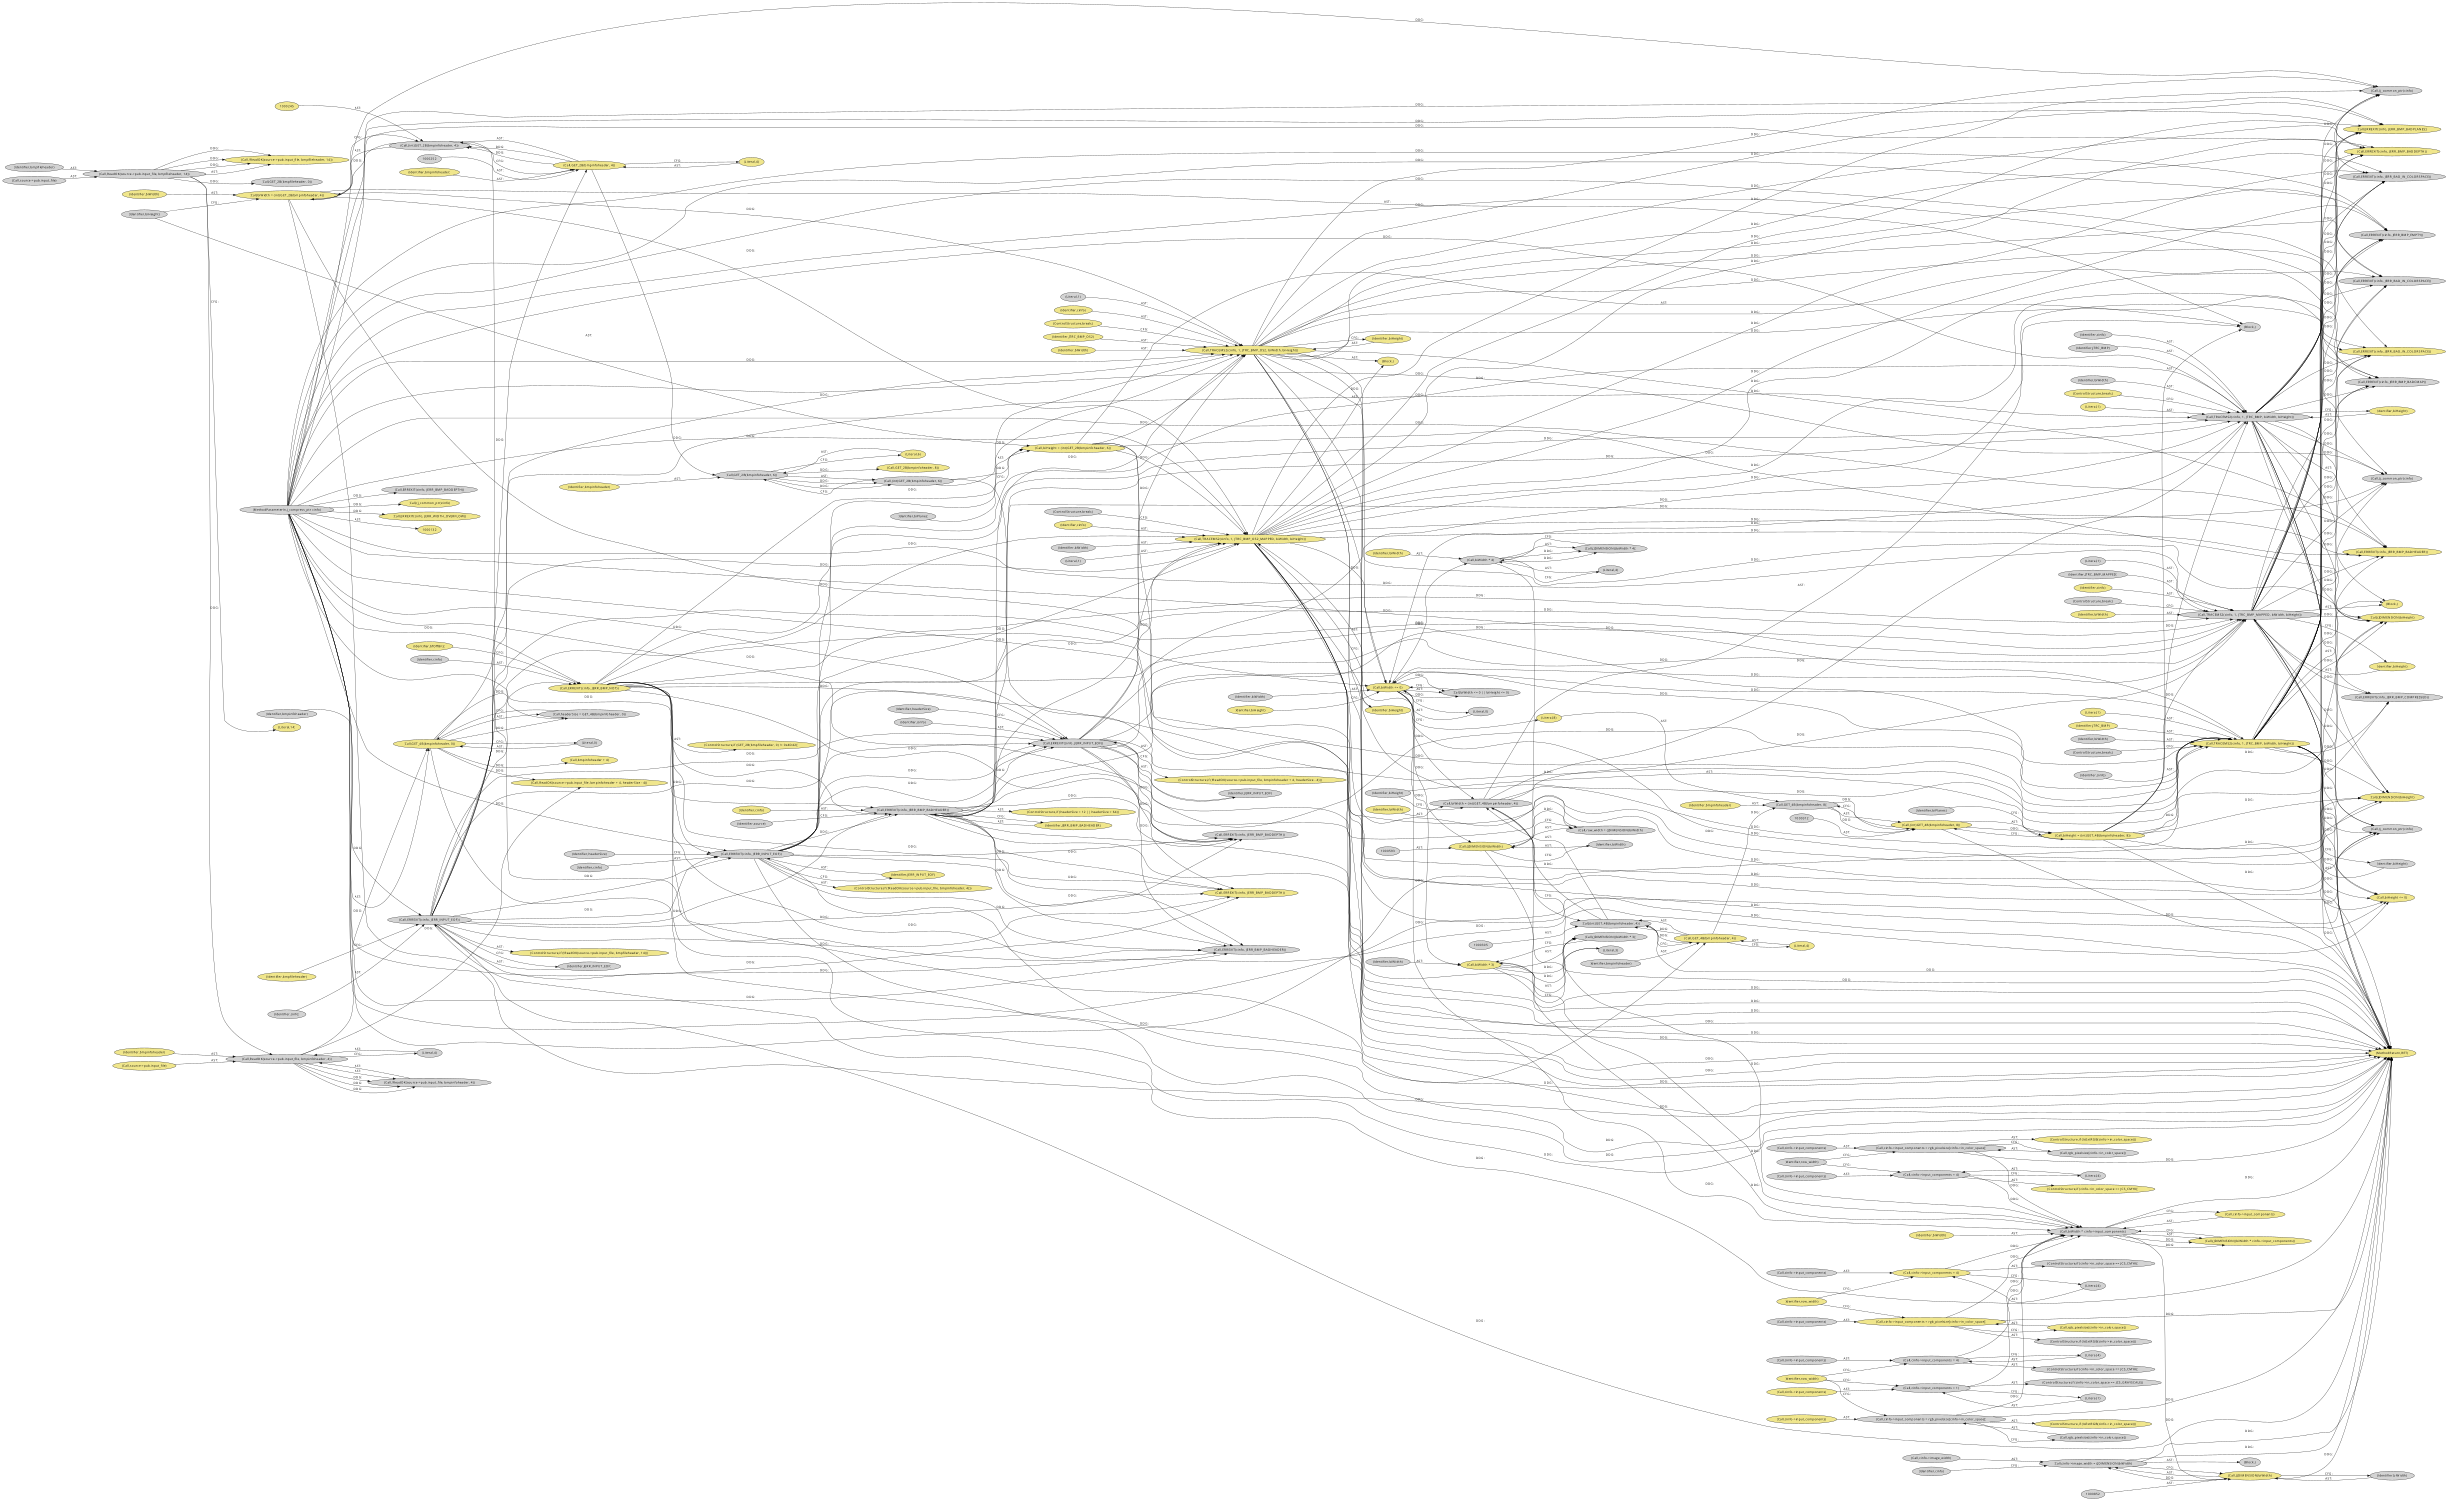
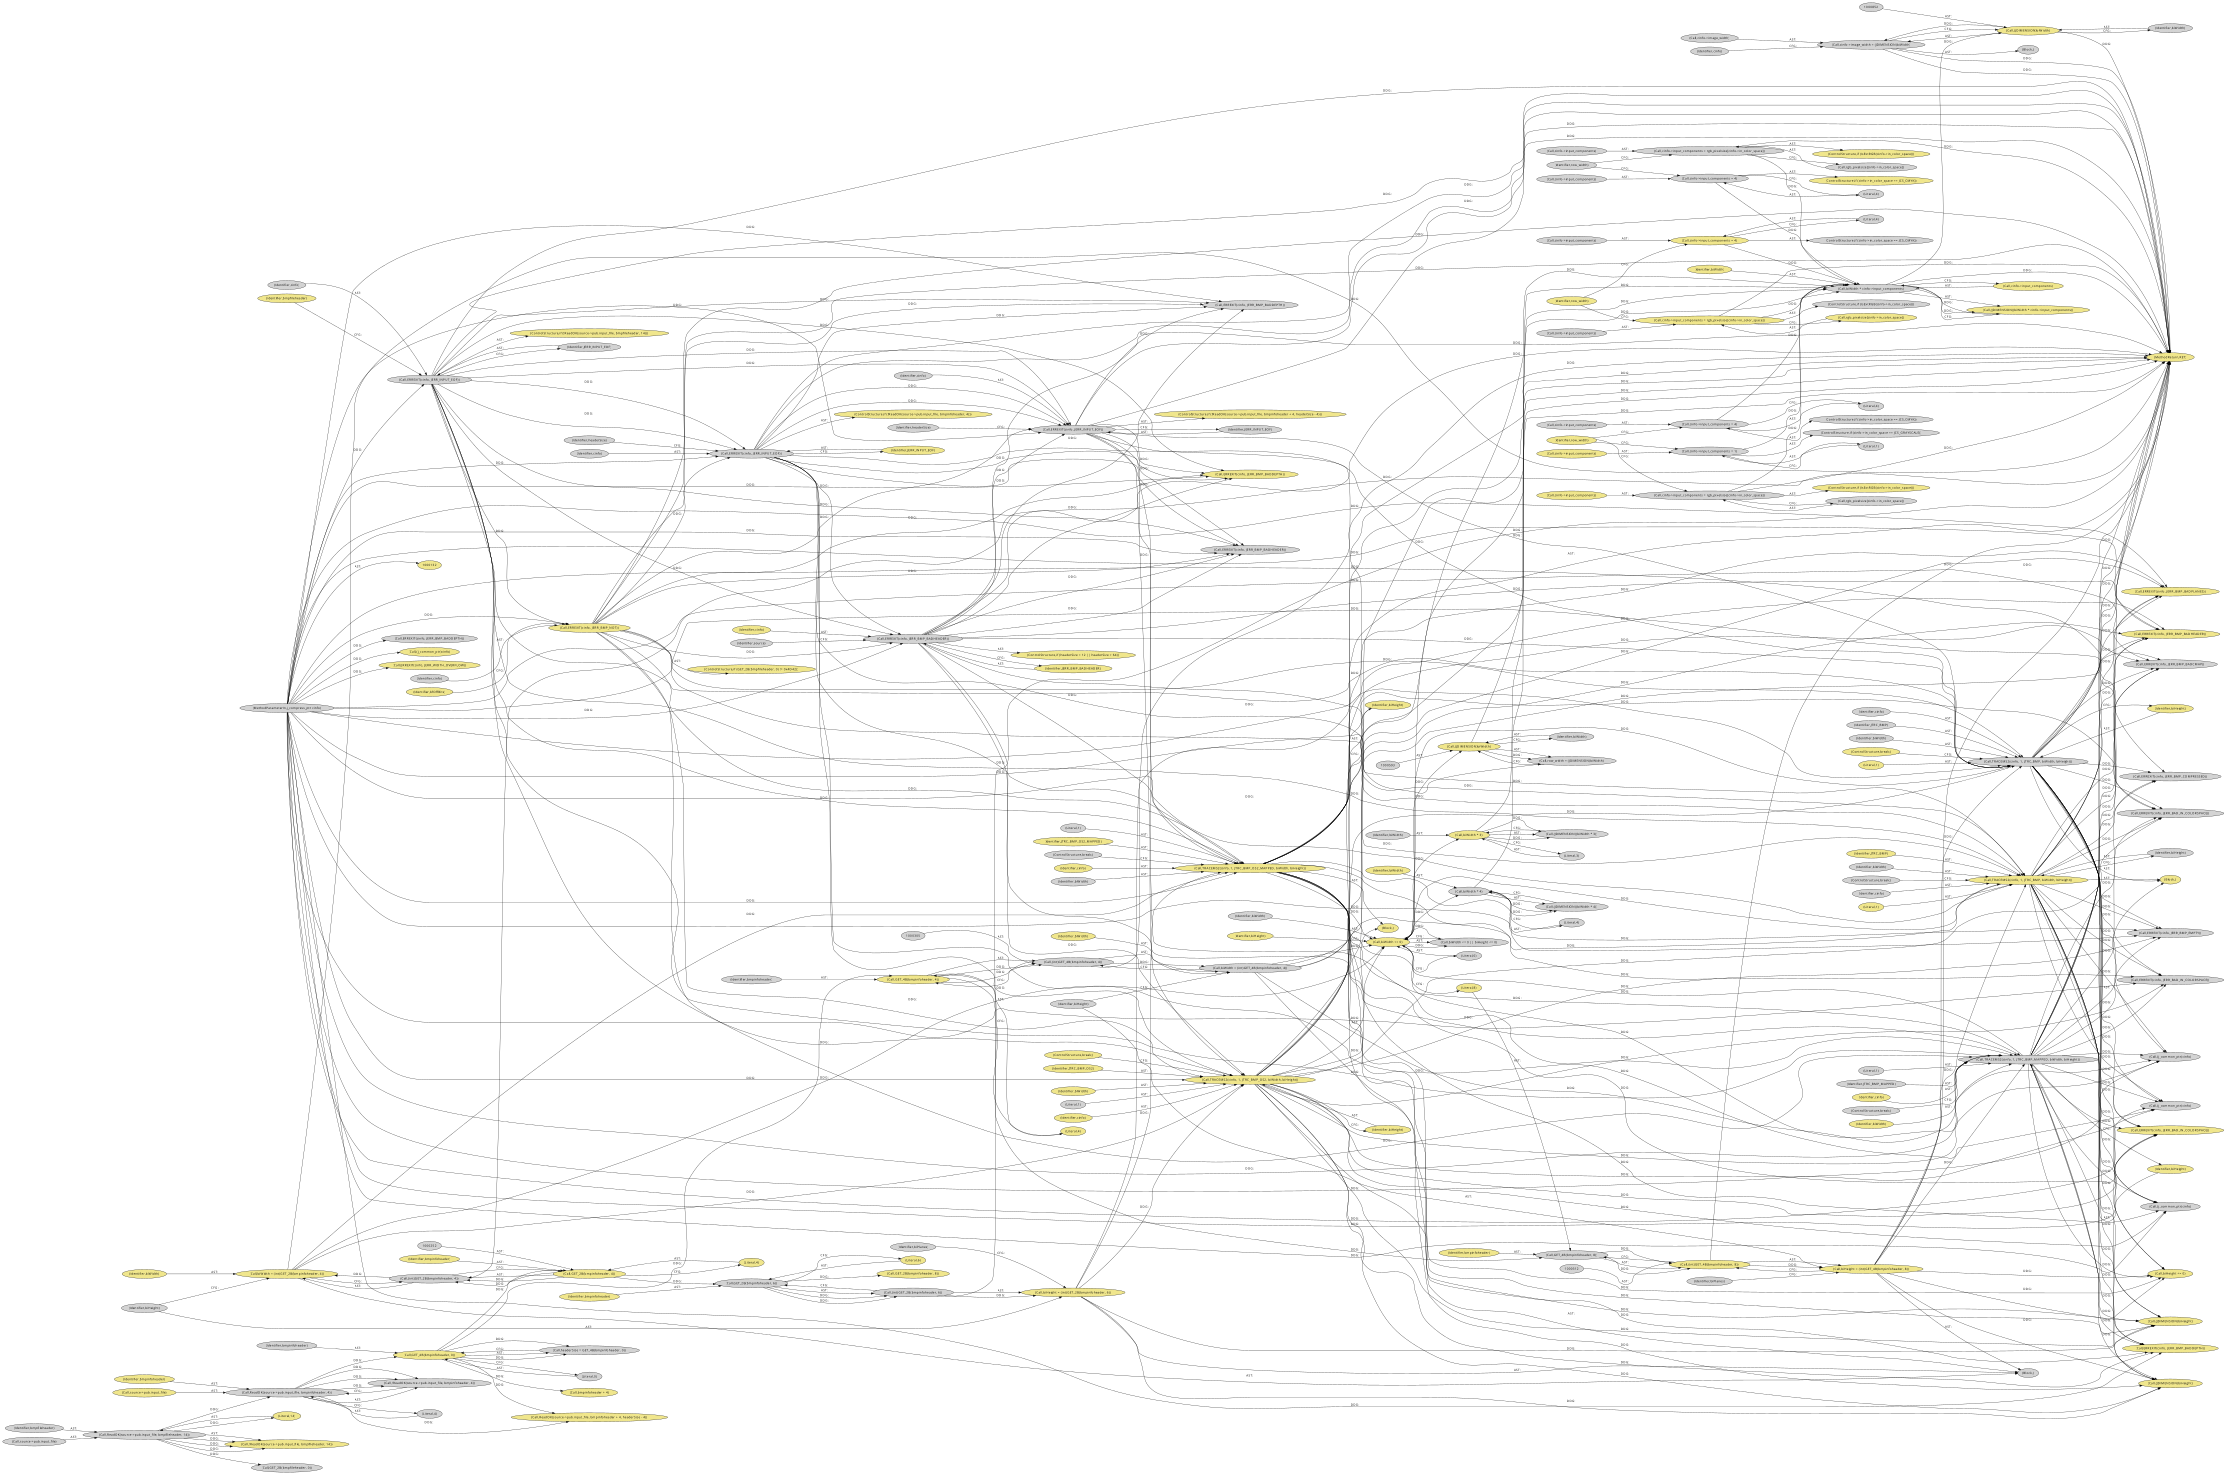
node "1000245": removed
edge "(Call,ReadOK(source->pub.input_file, bmpfileheader, 14))" -> "(Literal,14)": label "CFG: " -> "DDG: "
edge "(Call,biWidth <= 0)" -> "(Call,biWidth = (int)GET_4B(bmpinfoheader, 4))": reversed
node "(Identifier,JTRC_BMP_OS2_MAPPED)": added
edge "(Call,biHeight = (int)GET_2B(bmpinfoheader, 6))" -> "(MethodReturn,RET)": label "DDG: " -> "AST: "
edge "(Call,!ReadOK(source->pub.input_file, bmpinfoheader, 4))" -> "(Call,ReadOK(source->pub.input_file, bmpinfoheader, 4))": label "AST: " -> "CFG: "
edge "(Literal,14)" -> "(Call,ReadOK(source->pub.input_file, bmpfileheader, 14))": added, label "AST:"
